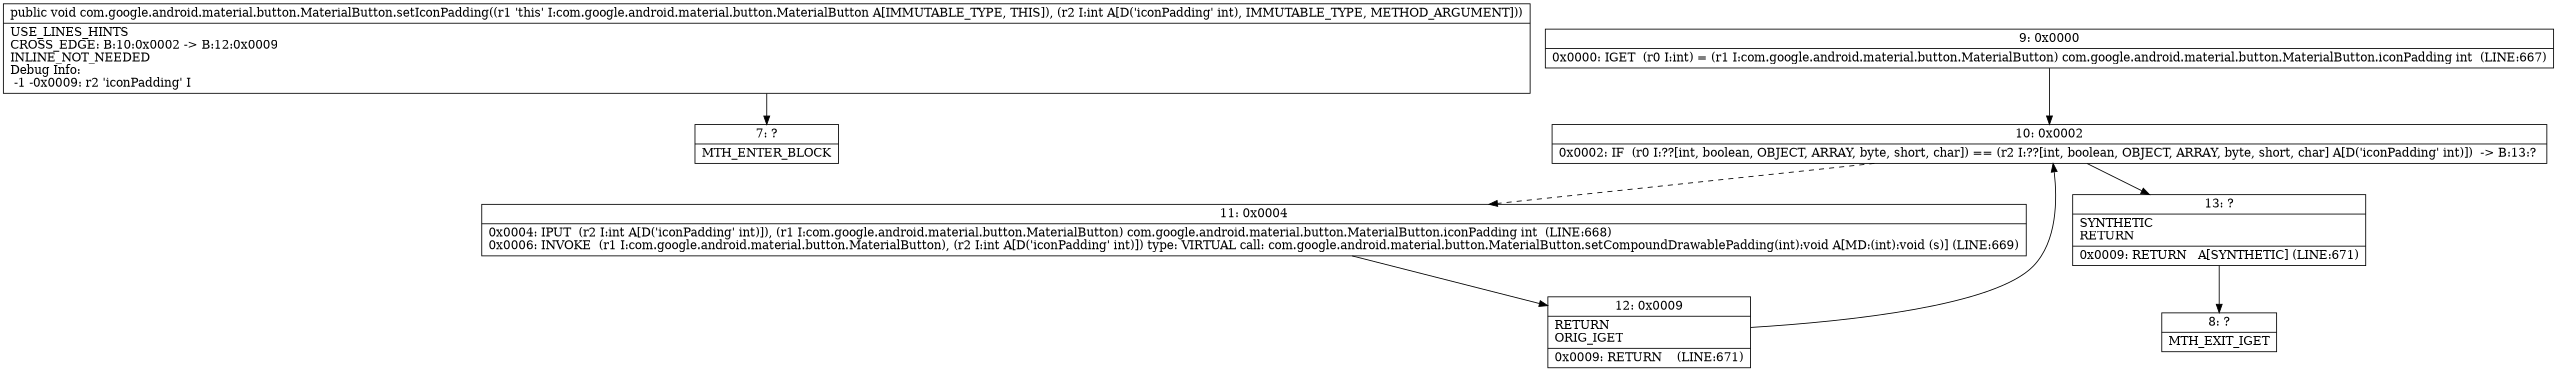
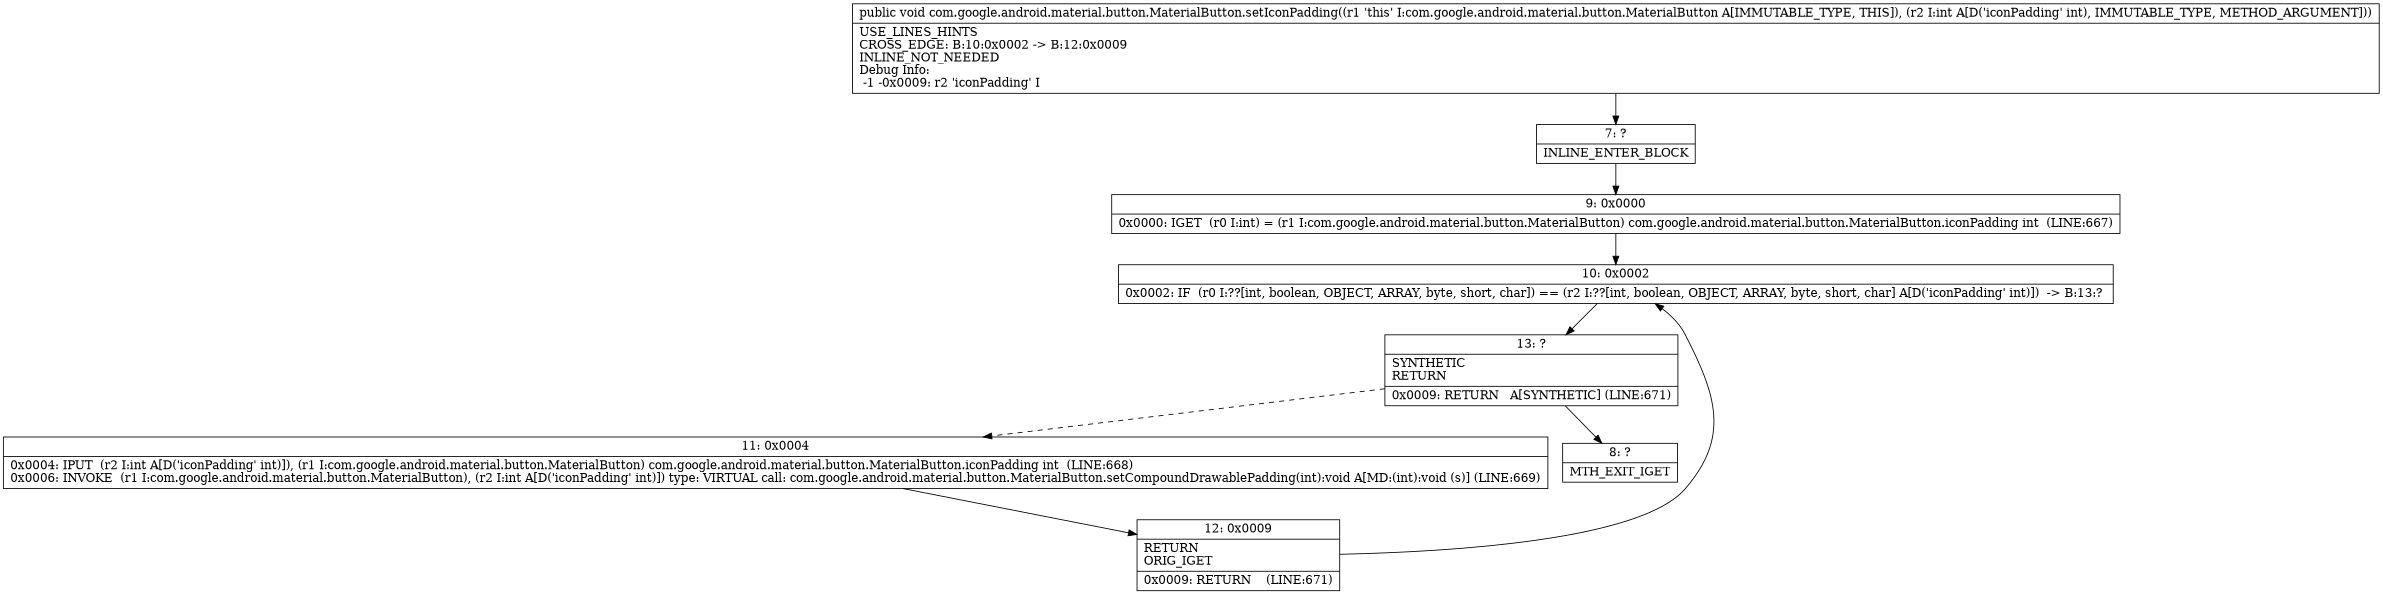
node "7: ?": text "MTH_ENTER_BLOCK" -> "INLINE_ENTER_BLOCK"
edge "7: ?" -> "9: 0x0000": added
edge "10: 0x0002" -> "11: 0x0004": now "13: ?" -> "11: 0x0004"
